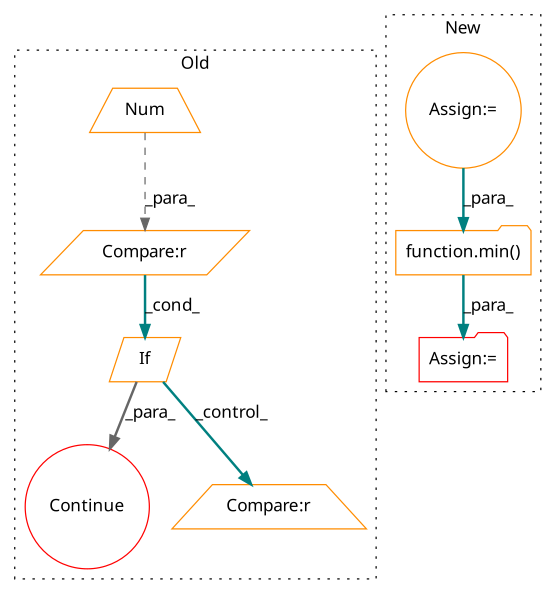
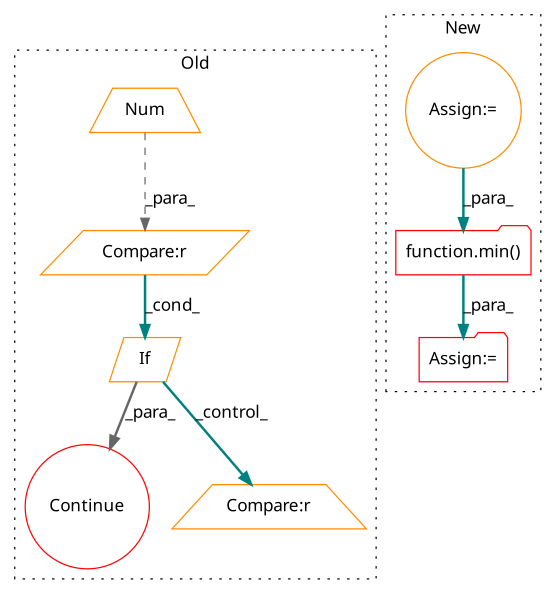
node "function.min()": color darkorange -> red
